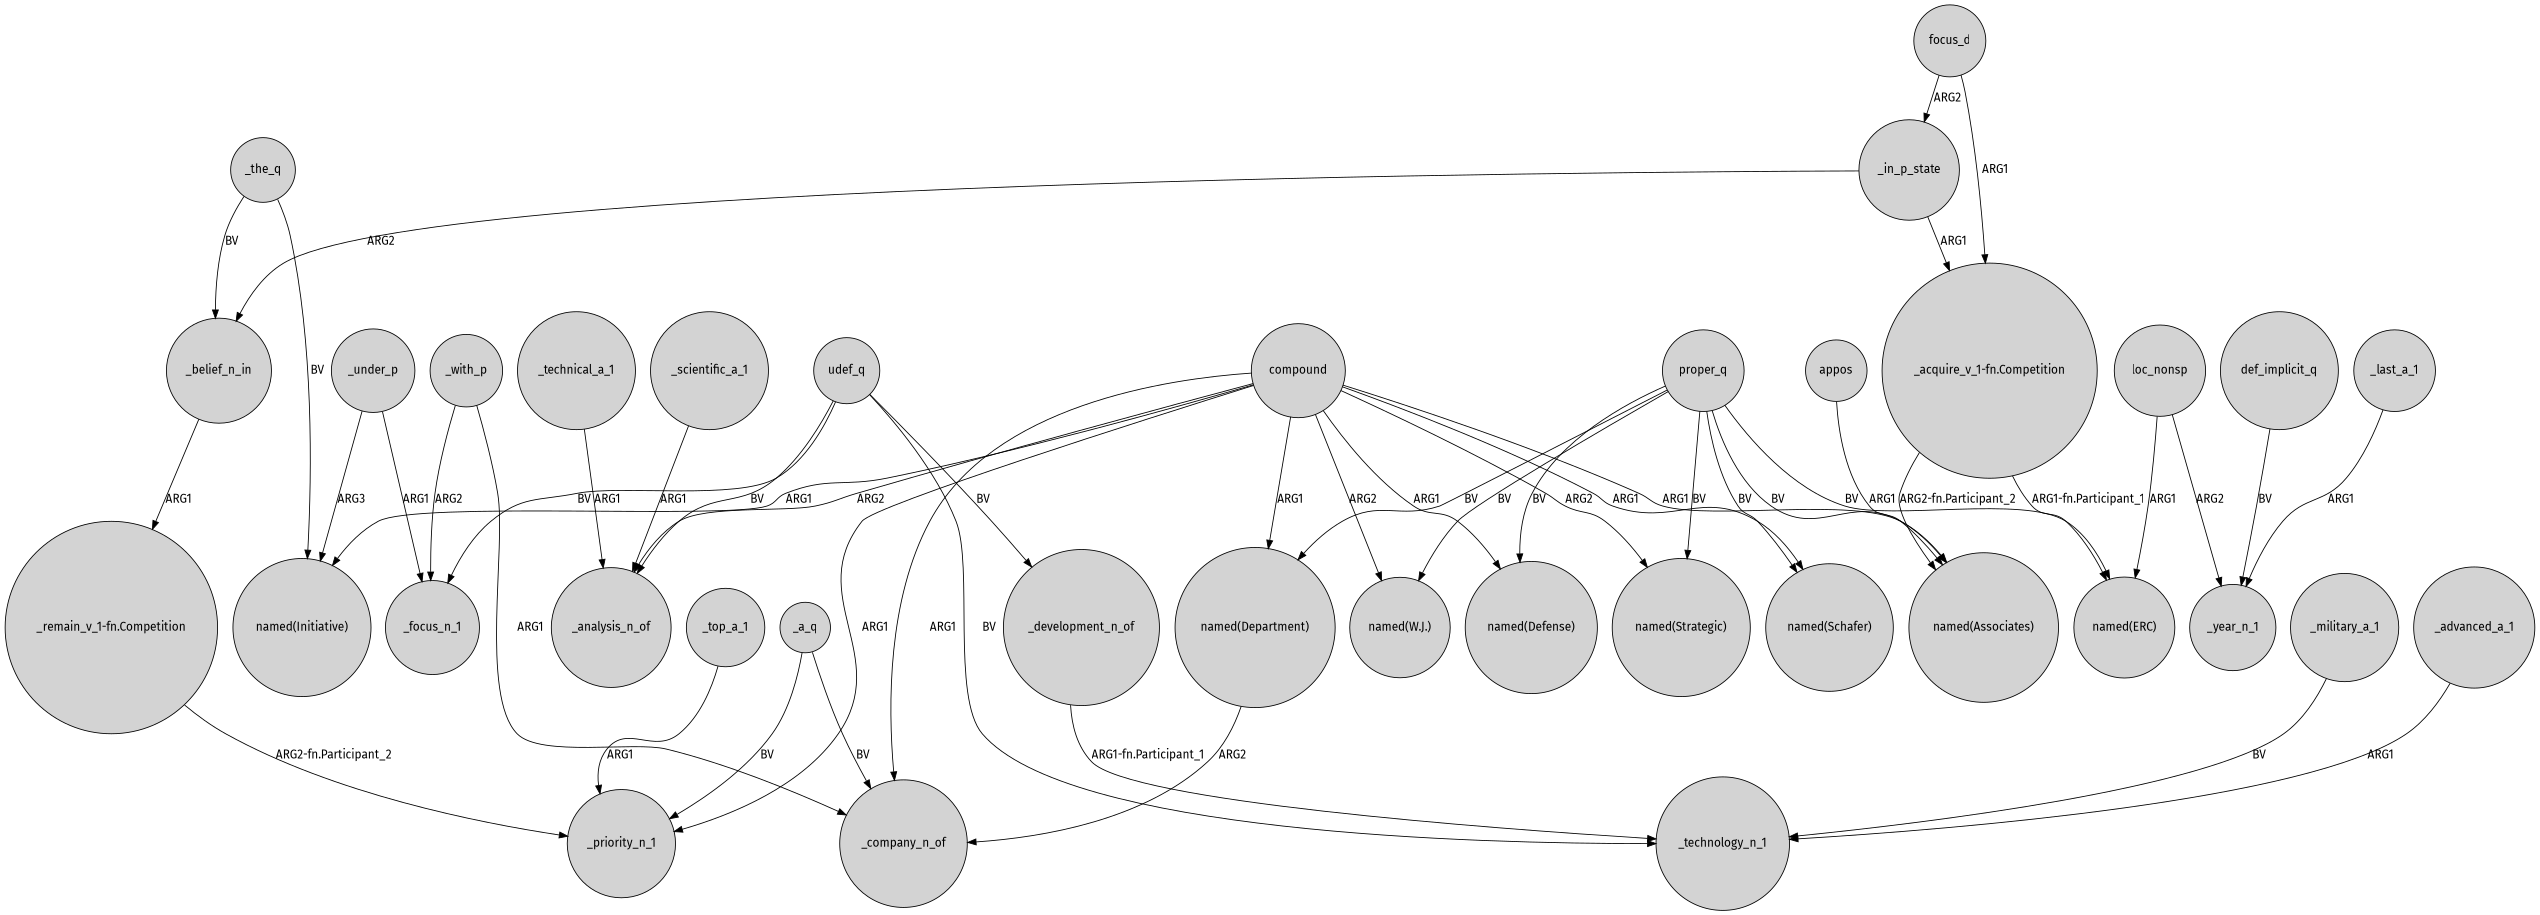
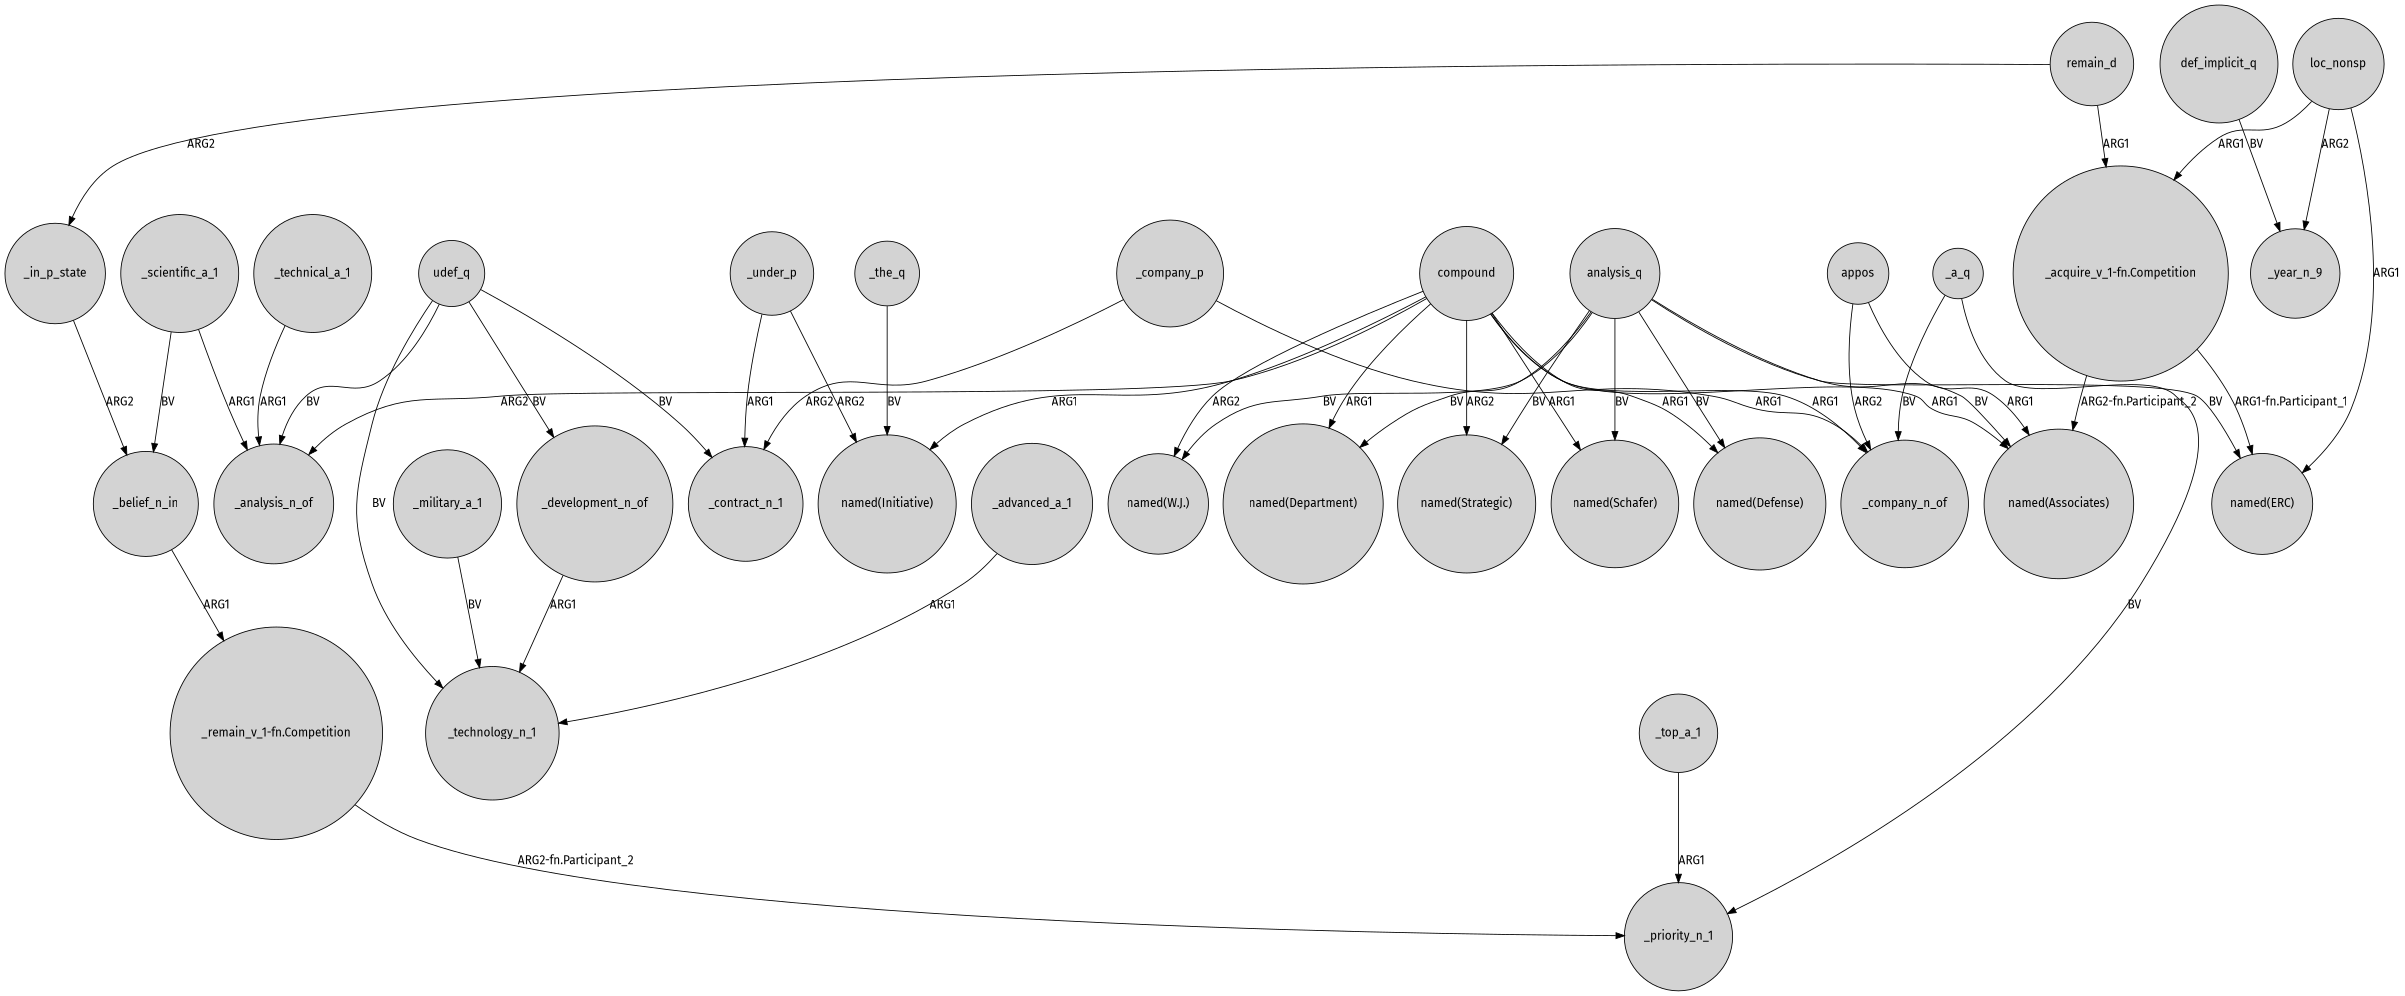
node "focus_d": label "focus_d" -> "remain_d"
edge "_in_p_state" -> "_acquire_v_1-fn.Competition": now "loc_nonsp" -> "_acquire_v_1-fn.Competition"
edge "_the_q" -> "_belief_n_in": now "_scientific_a_1" -> "_belief_n_in"
node "_with_p": label "_with_p" -> "_company_p"
node "proper_q": label "proper_q" -> "analysis_q"
node "_last_a_1": removed
edge "_under_p" -> "named(Initiative)": label "ARG3" -> "ARG2"
edge "compound" -> "_priority_n_1": removed, label "ARG1"
node "_focus_n_1": label "_focus_n_1" -> "_contract_n_1"
node "_year_n_1": label "_year_n_1" -> "_year_n_9"
edge "_development_n_of" -> "_technology_n_1": label "ARG1-fn.Participant_1" -> "ARG1"
edge "named(Department)" -> "_company_n_of": now "appos" -> "_company_n_of"
